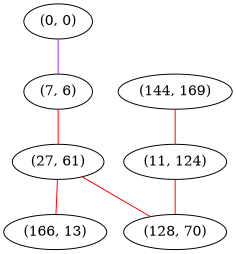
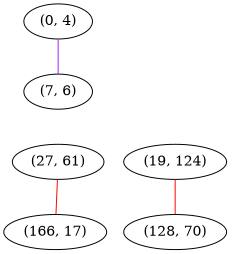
node "(0, 0)": label "(0, 0)" -> "(0, 4)"
node "(144, 169)": removed
edge "(7, 6)" -- "(27, 61)": removed
node "(11, 124)": label "(11, 124)" -> "(19, 124)"
edge "(27, 61)" -- "(128, 70)": removed
node "(166, 13)": label "(166, 13)" -> "(166, 17)"
